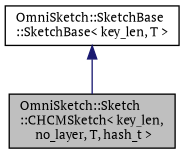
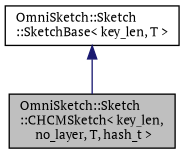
node "OmniSketch::SketchBase ::SketchBase< key_len, T >": label "OmniSketch::SketchBase ::SketchBase< key_len, T >" -> "OmniSketch::Sketch ::SketchBase< key_len, T >"
